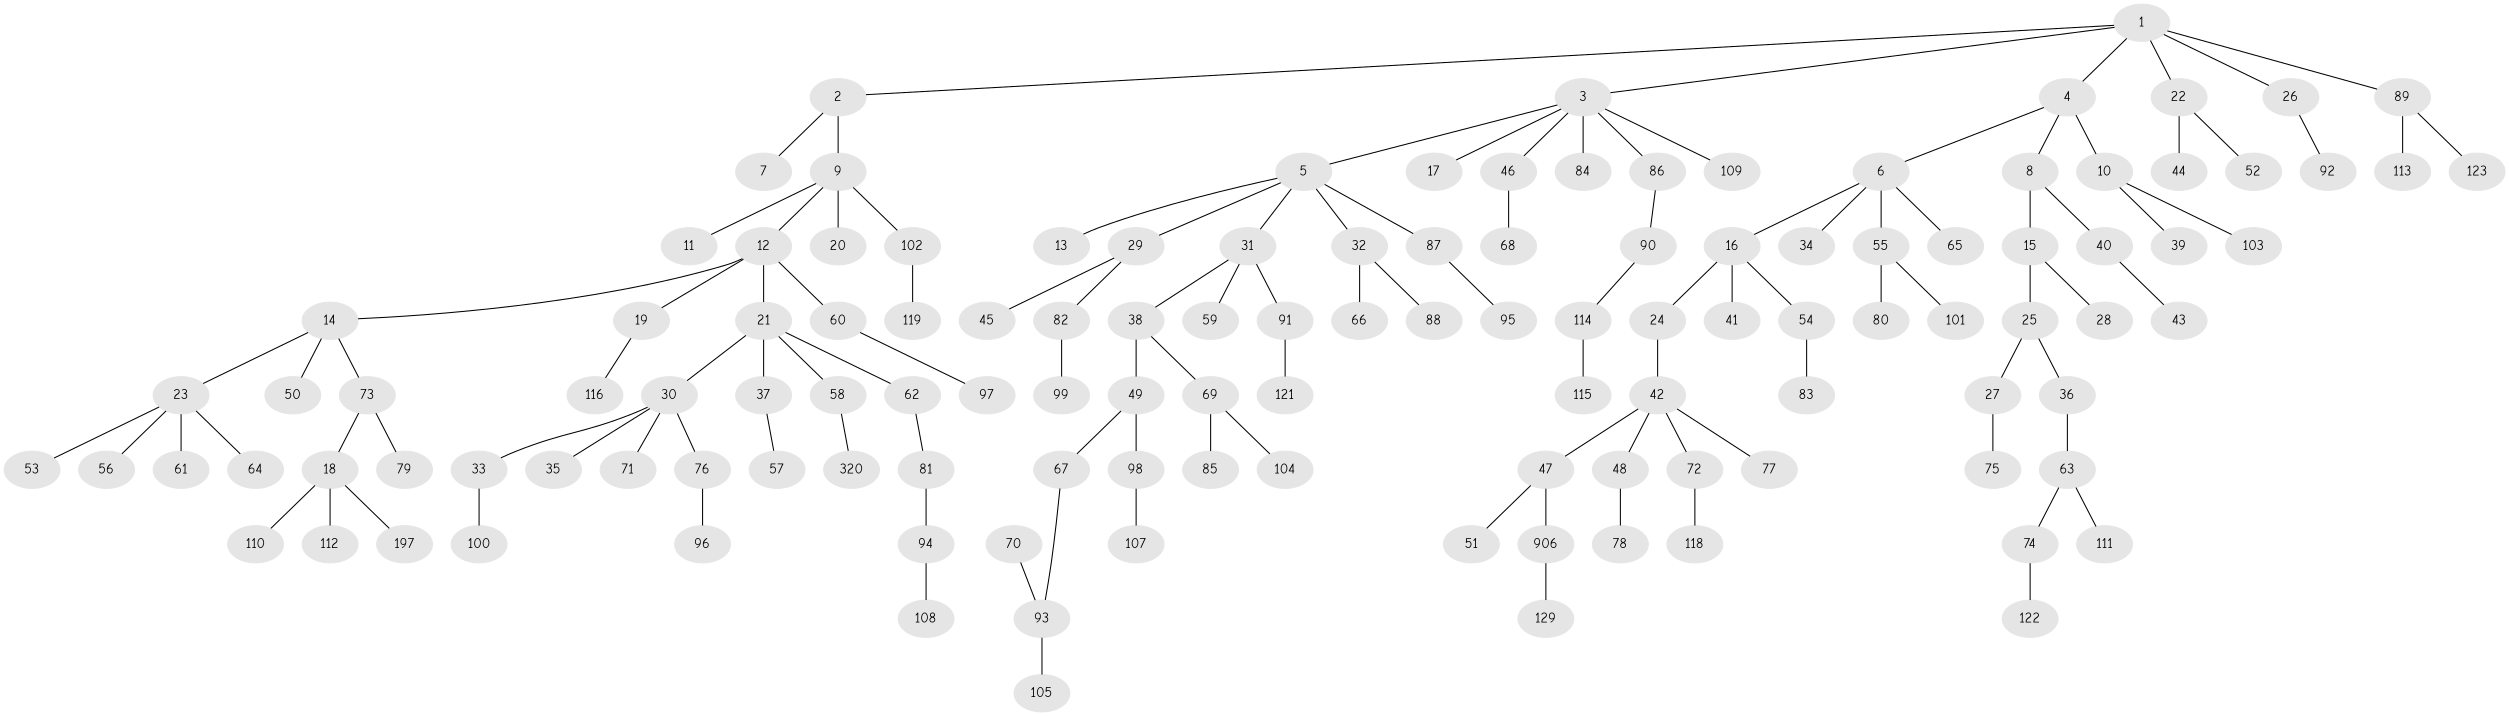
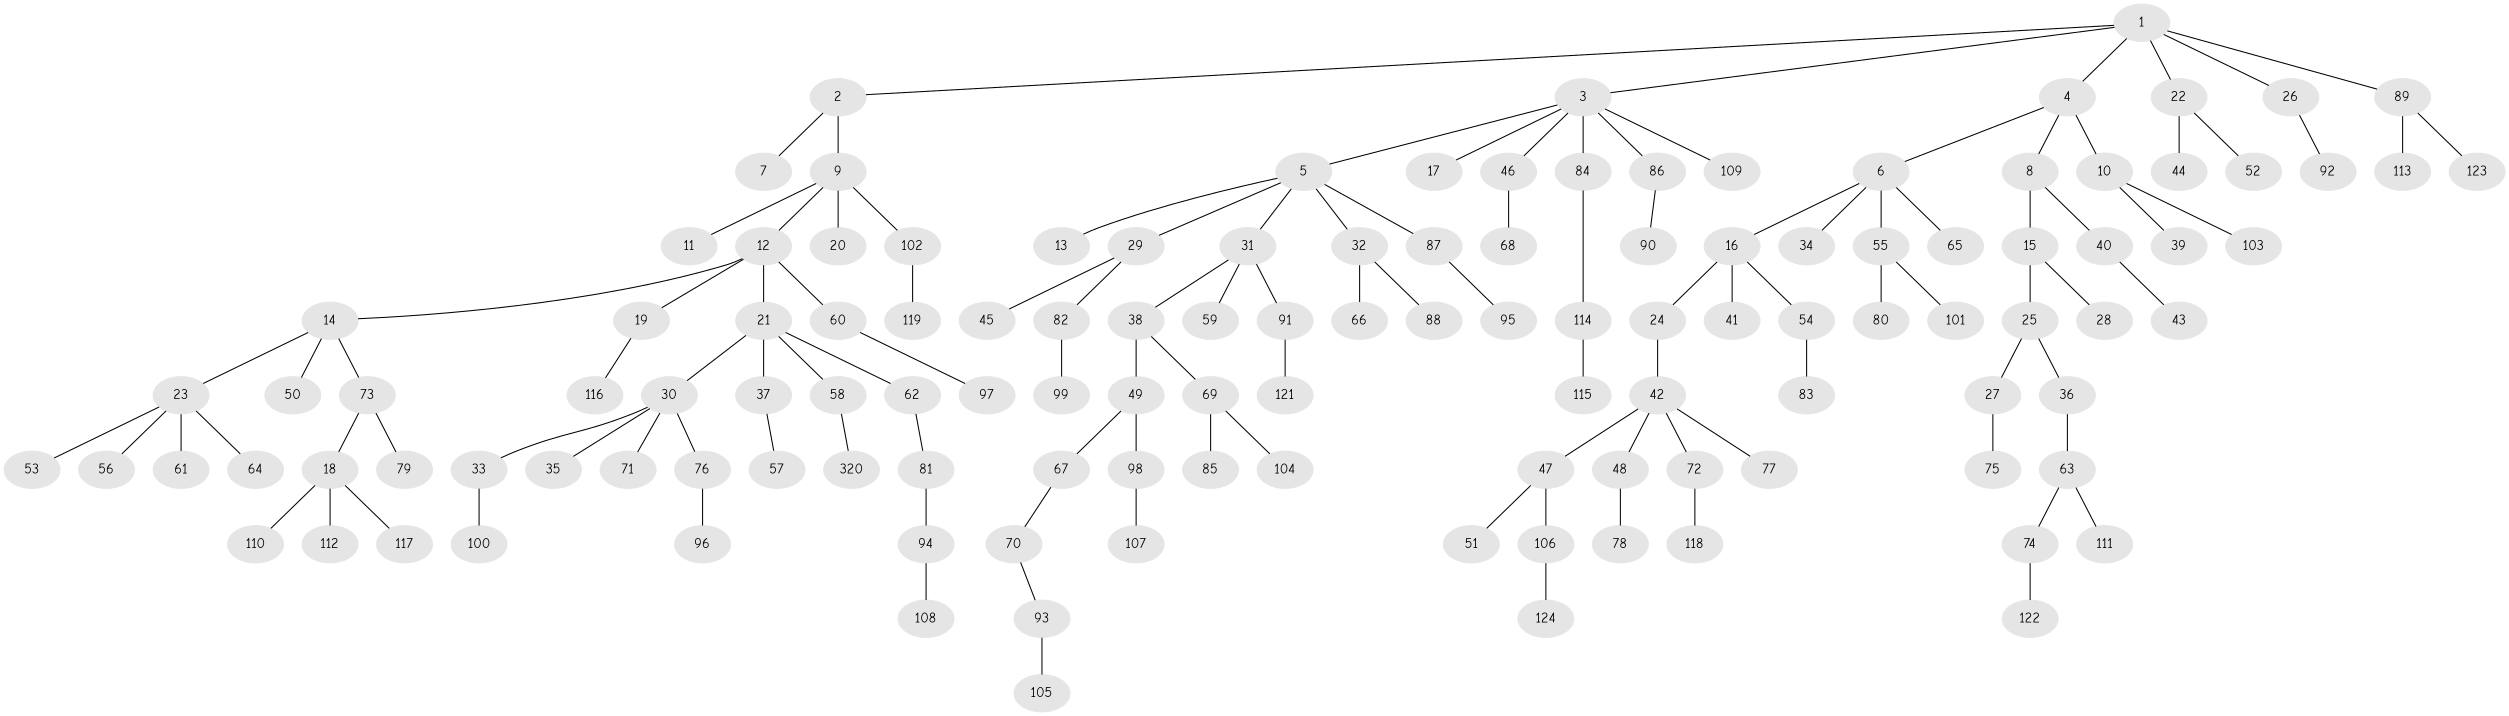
edge "90" -- "114": now "84" -- "114"
node "197": label "197" -> "117"
edge "67" -- "93": now "67" -- "70"
node "906": label "906" -> "106"
node "129": label "129" -> "124"
